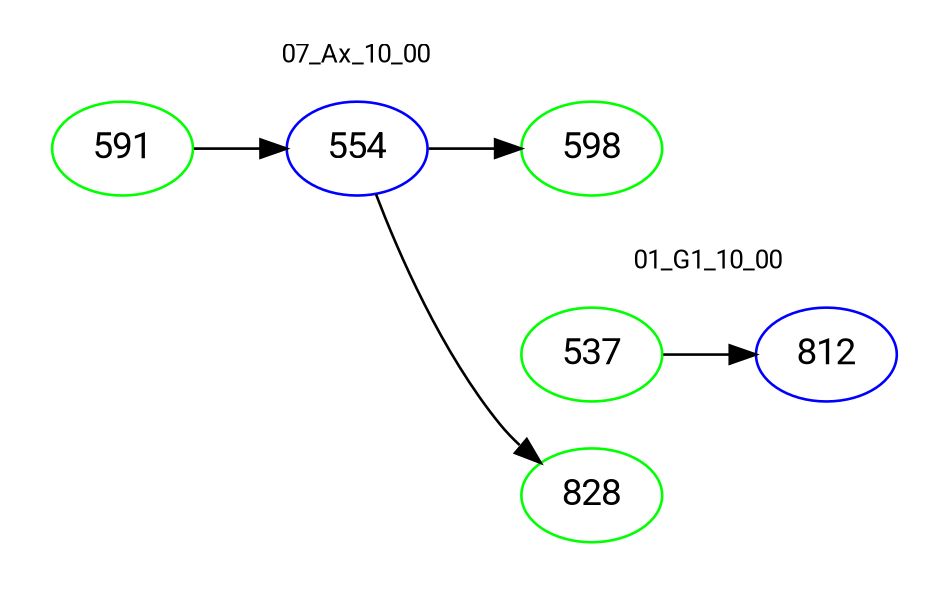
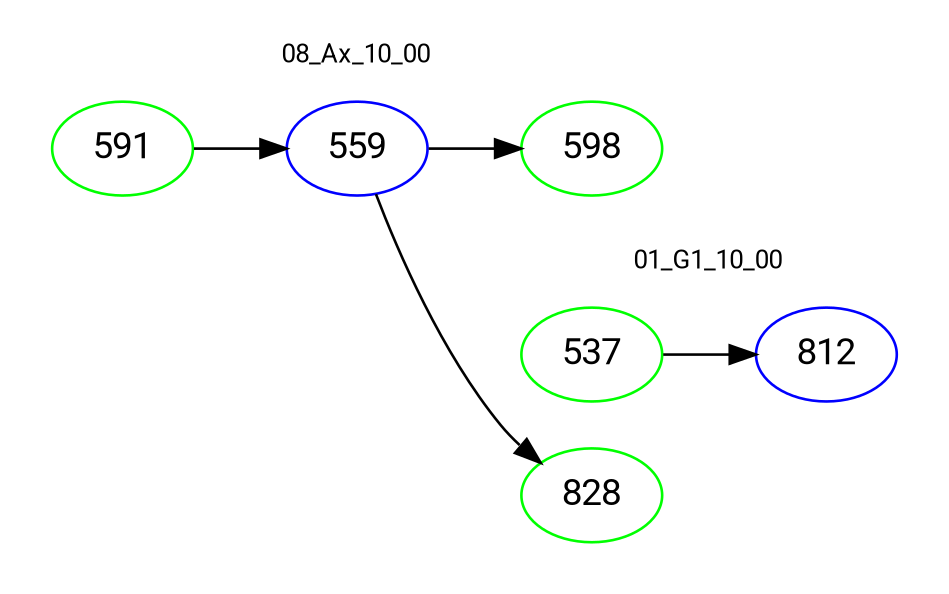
cluster "07_Ax_10_00": label "07_Ax_10_00" -> "08_Ax_10_00"
node "554": label "554" -> "559"
